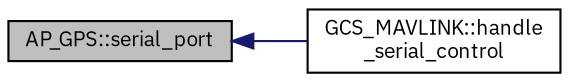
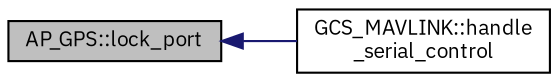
node "AP_GPS::serial_port": label "AP_GPS::serial_port" -> "AP_GPS::lock_port"
